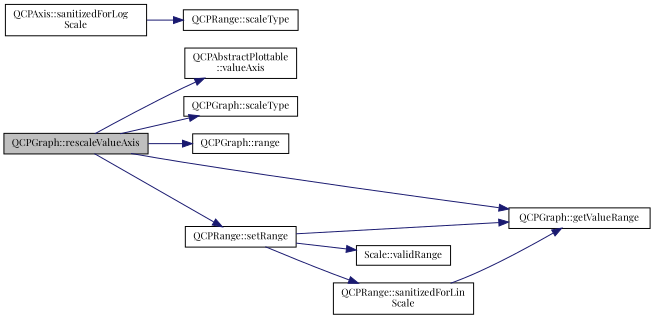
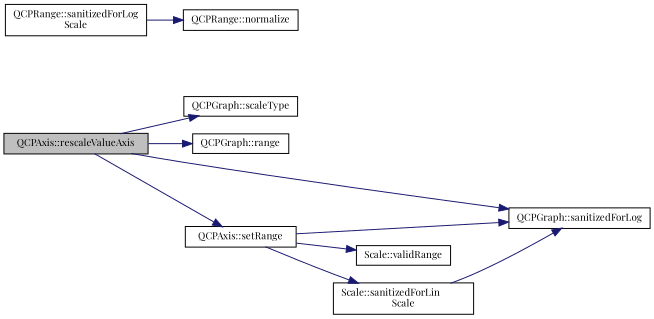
node "QCPAxis::sanitizedForLog Scale": label "QCPAxis::sanitizedForLog Scale" -> "QCPRange::sanitizedForLog Scale"
node "QCPRange::scaleType": label "QCPRange::scaleType" -> "QCPRange::normalize"
node "QCPAbstractPlottable ::valueAxis": removed
node "QCPGraph::rescaleValueAxis": label "QCPGraph::rescaleValueAxis" -> "QCPAxis::rescaleValueAxis"
node "QCPGraph::getValueRange": label "QCPGraph::getValueRange" -> "QCPGraph::sanitizedForLog"
node "QCPRange::setRange": label "QCPRange::setRange" -> "QCPAxis::setRange"
node "QCPRange::sanitizedForLin Scale": label "QCPRange::sanitizedForLin Scale" -> "Scale::sanitizedForLin Scale"
